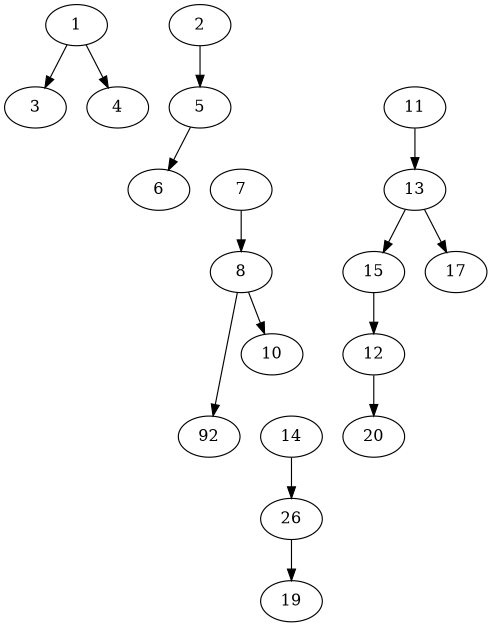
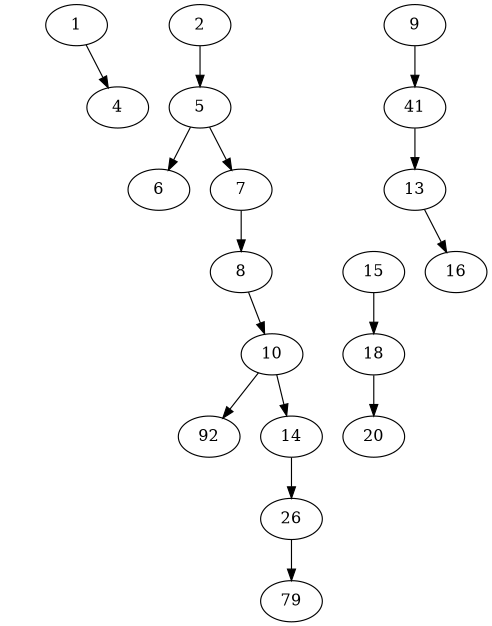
node "9": added
node "3": removed
node "11": label "11" -> "41"
edge "5" -> "7": added
edge "13" -> "15": removed
node "17": label "17" -> "16"
edge "8" -> "92": now "10" -> "92"
node "12": label "12" -> "18"
edge "10" -> "14": added
node "19": label "19" -> "79"
